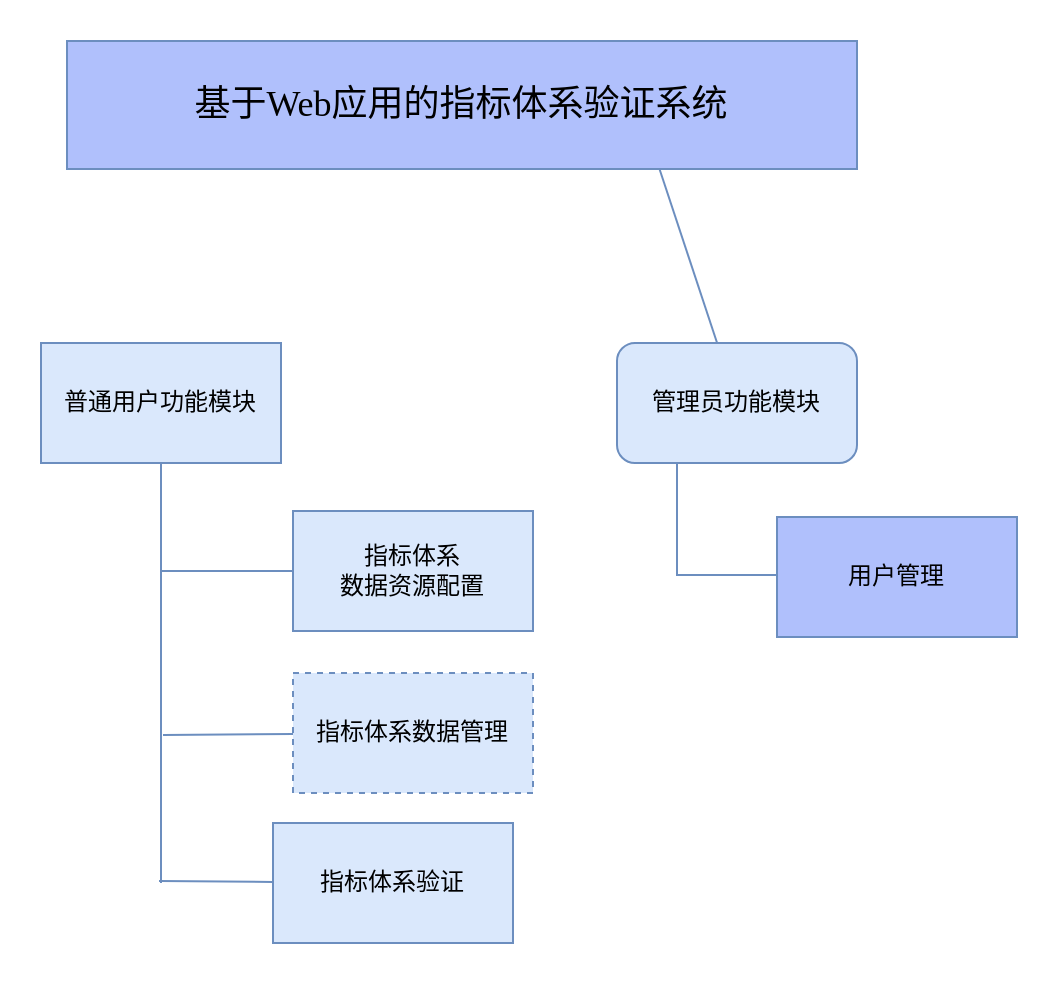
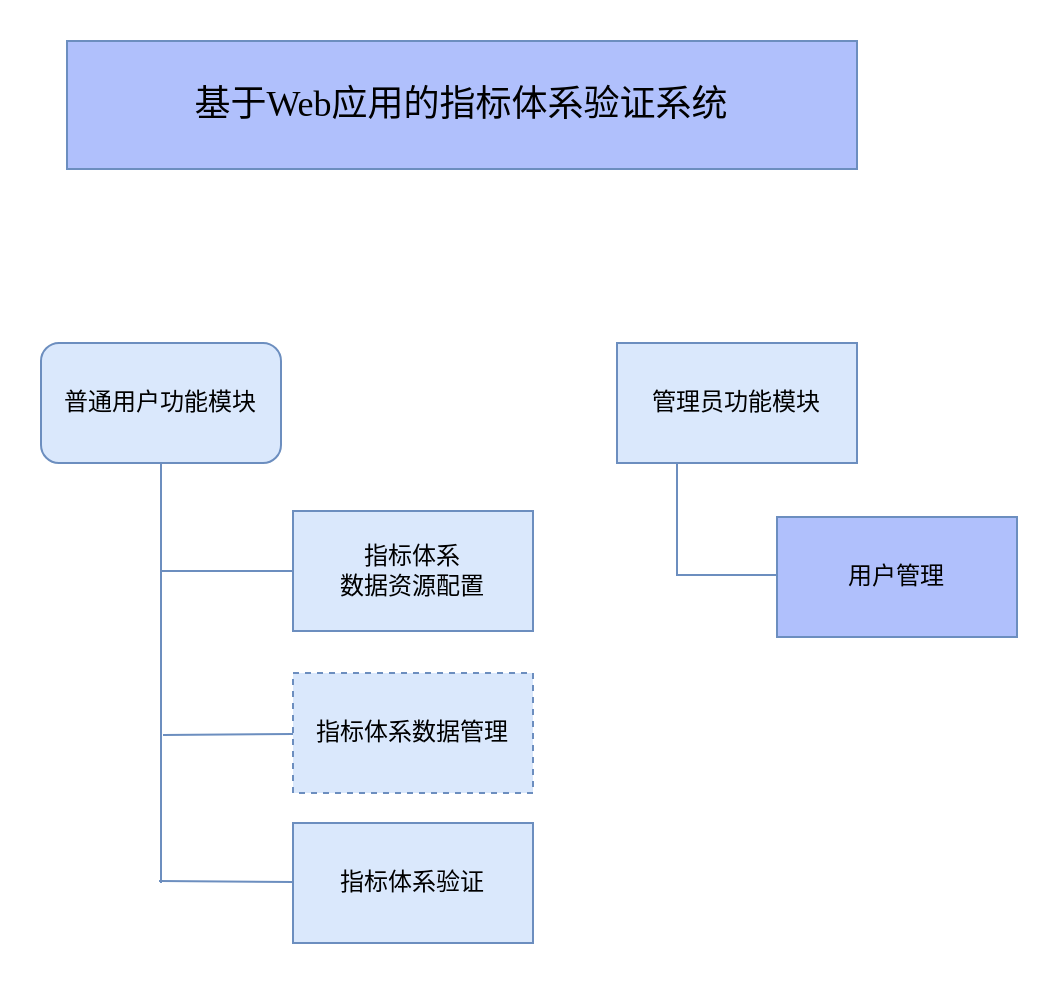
edge "基于Web应用的指标体系验证系统" -- "管理员功能模块": removed
node "普通用户功能模块": shape rectangle -> rounded rectangle
node "管理员功能模块": shape rounded rectangle -> rectangle
node "指标体系验证": moved (393, 883) -> (413, 883)
